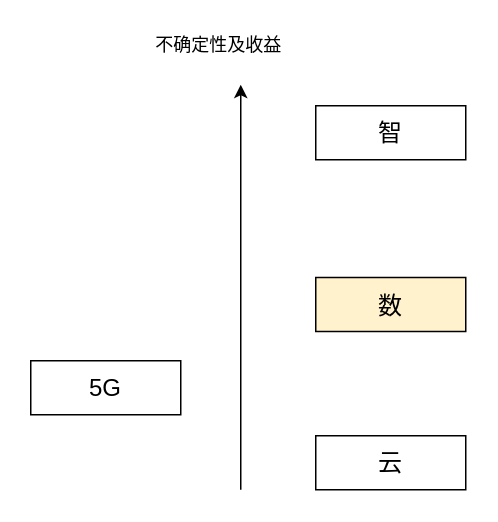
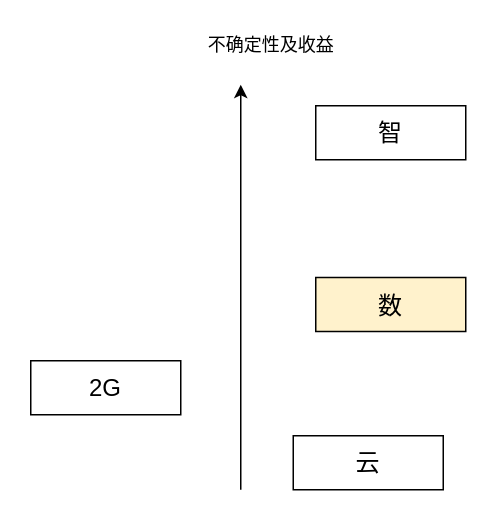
node "不确定性及收益": moved (218, 46) -> (271, 46)
node "5G": label "5G" -> "2G"
node "云": moved (391, 463) -> (368, 463)
